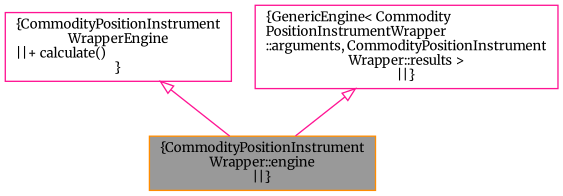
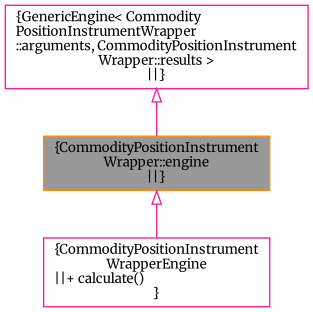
edge "{CommodityPositionInstrument Wrapper::engine ||}" -> "{CommodityPositionInstrument WrapperEngine ||+ calculate() }": reversed
